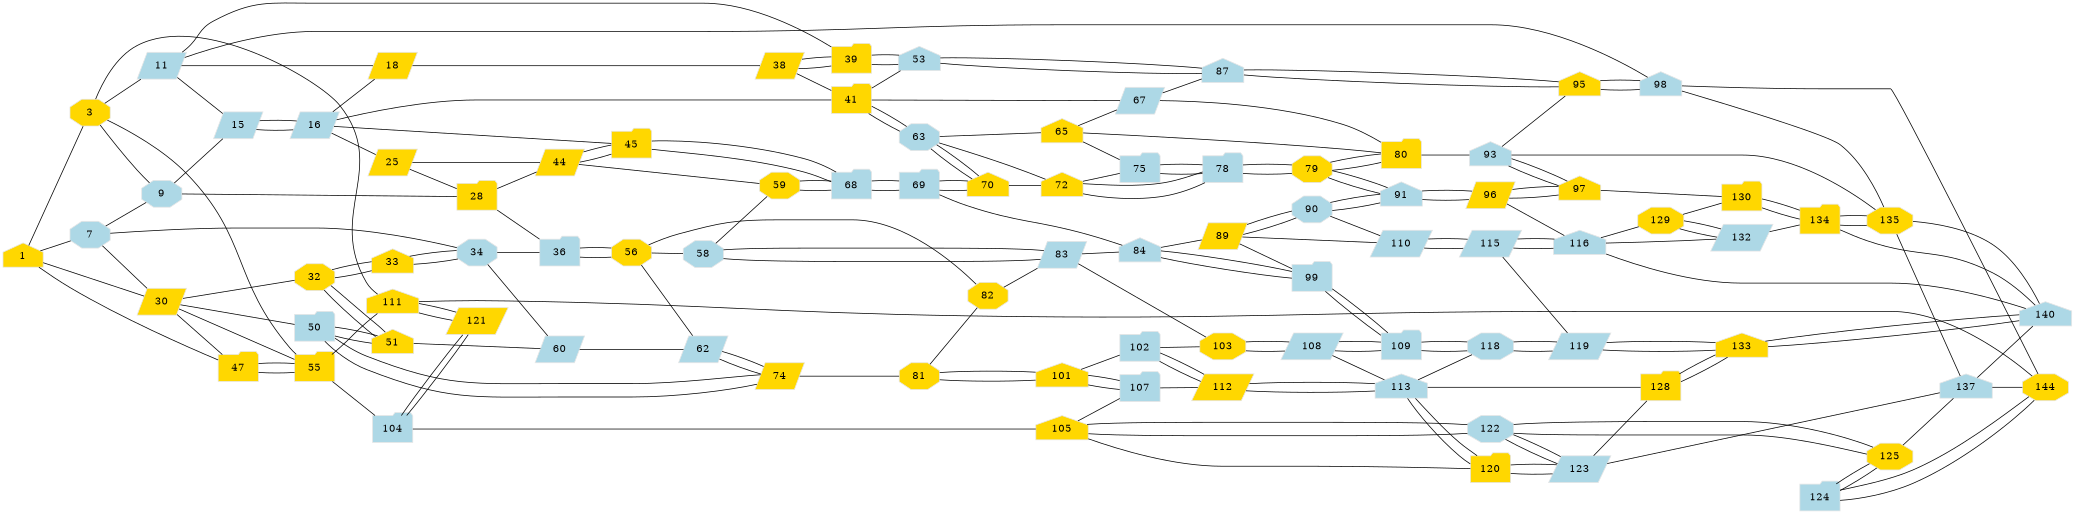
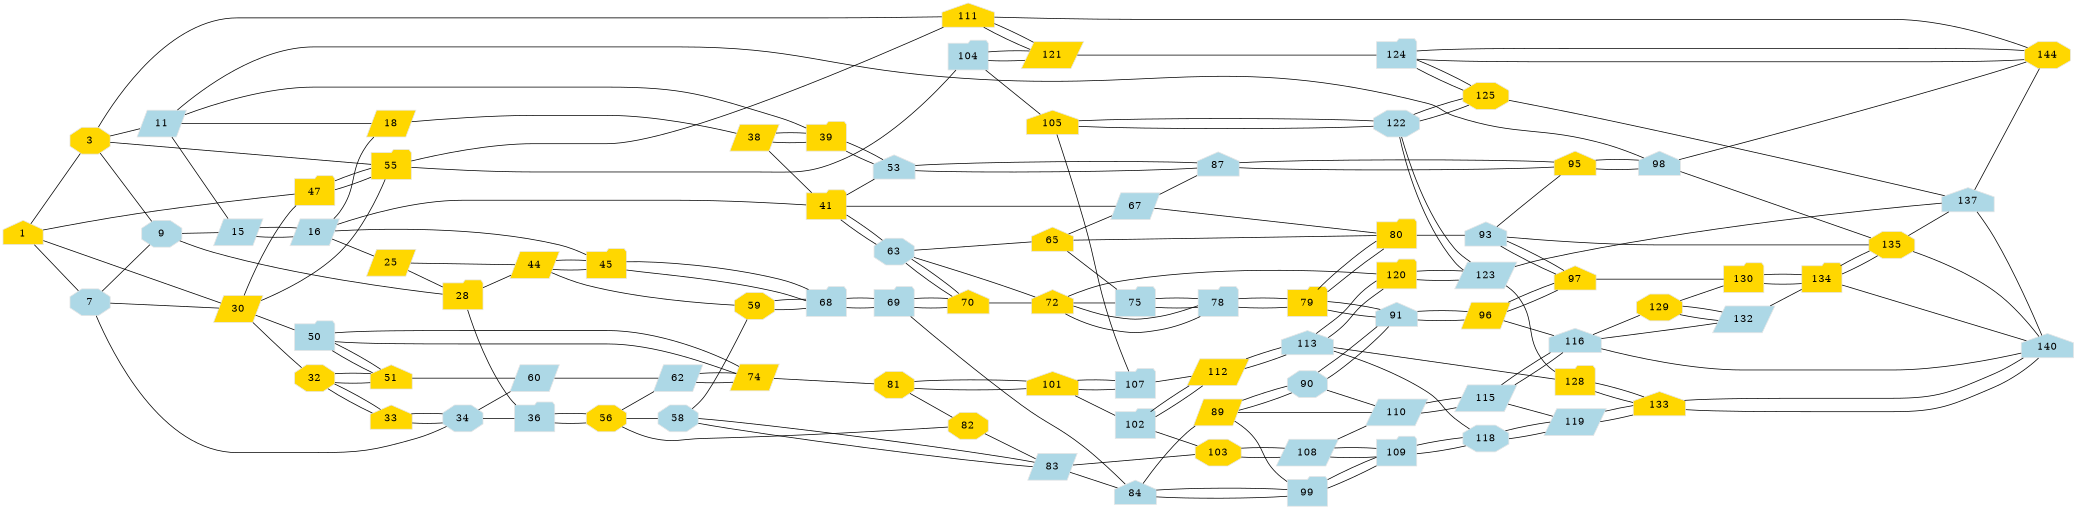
edge "121" -- "124": added
node "79": shape octagon -> folder
edge "108" -- "113": now "108" -- "110"
edge "105" -- "120": now "72" -- "120"
